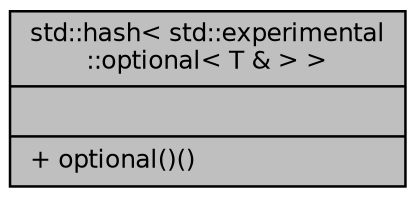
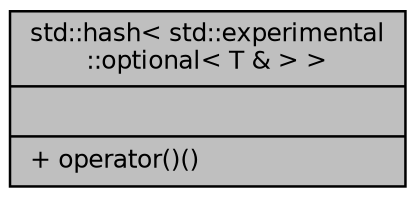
node "std::hash< std::experimental": text "+ optional()()" -> "+ operator()()"
